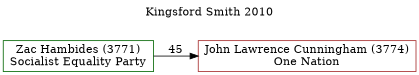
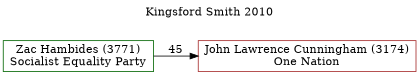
node "John Lawrence Cunningham (3774) One Nation": label "John Lawrence Cunningham (3774) One Nation" -> "John Lawrence Cunningham (3174) One Nation"
